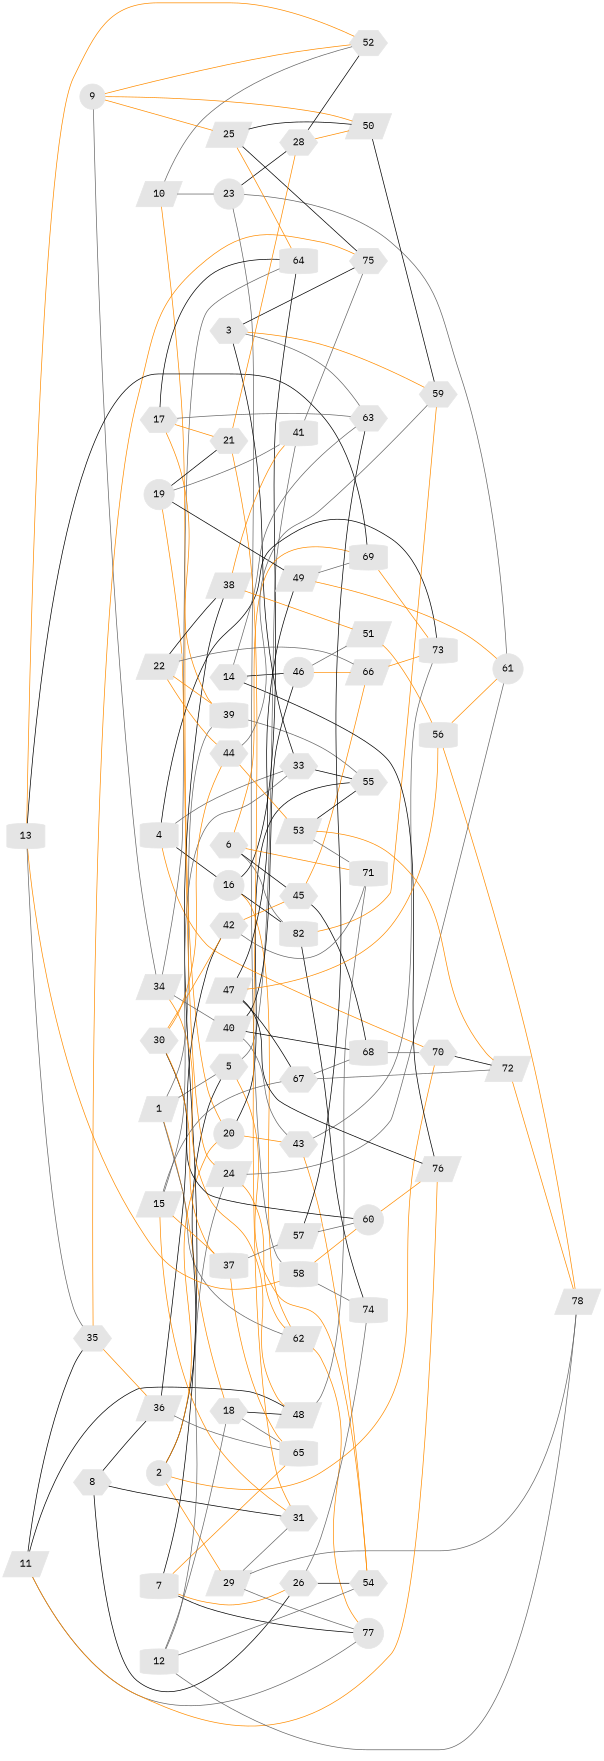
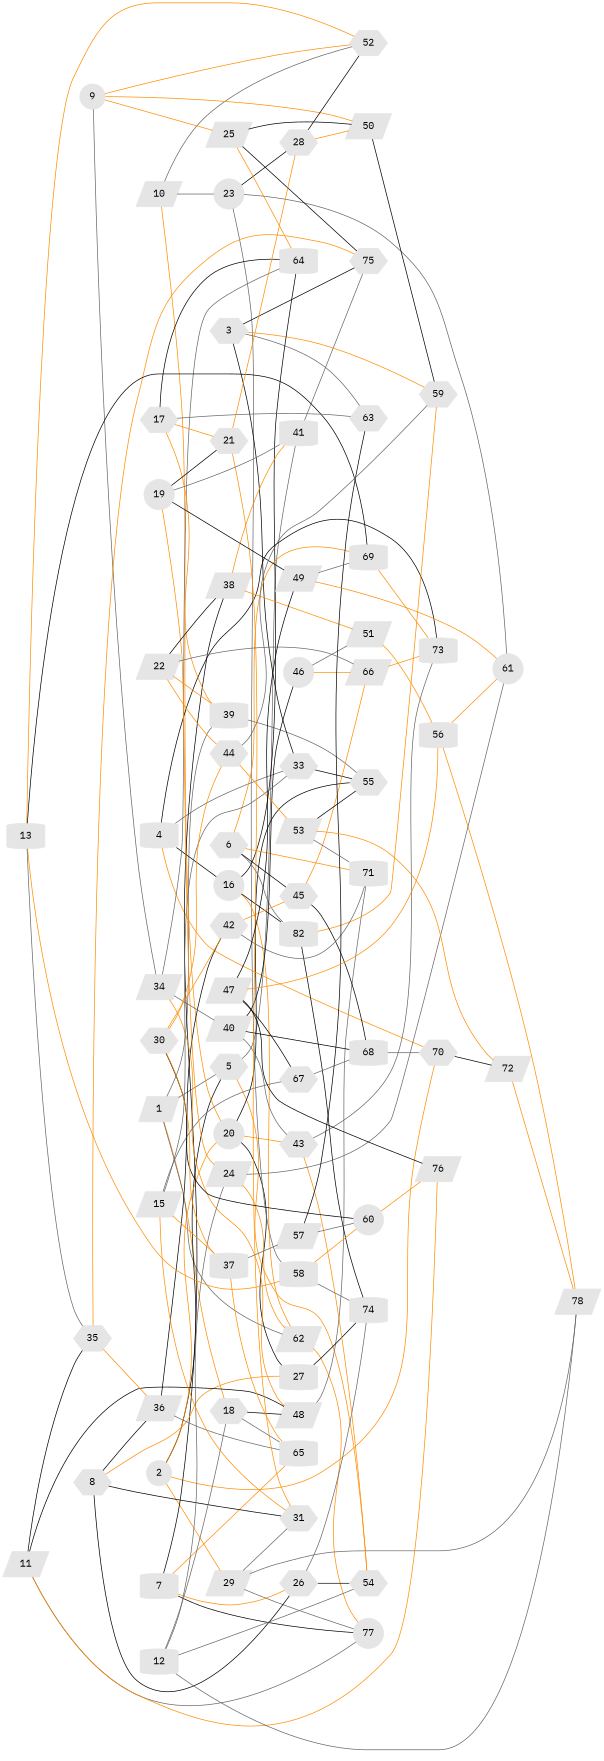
node "14": removed
edge "72" -- "67": removed
node "27": added
